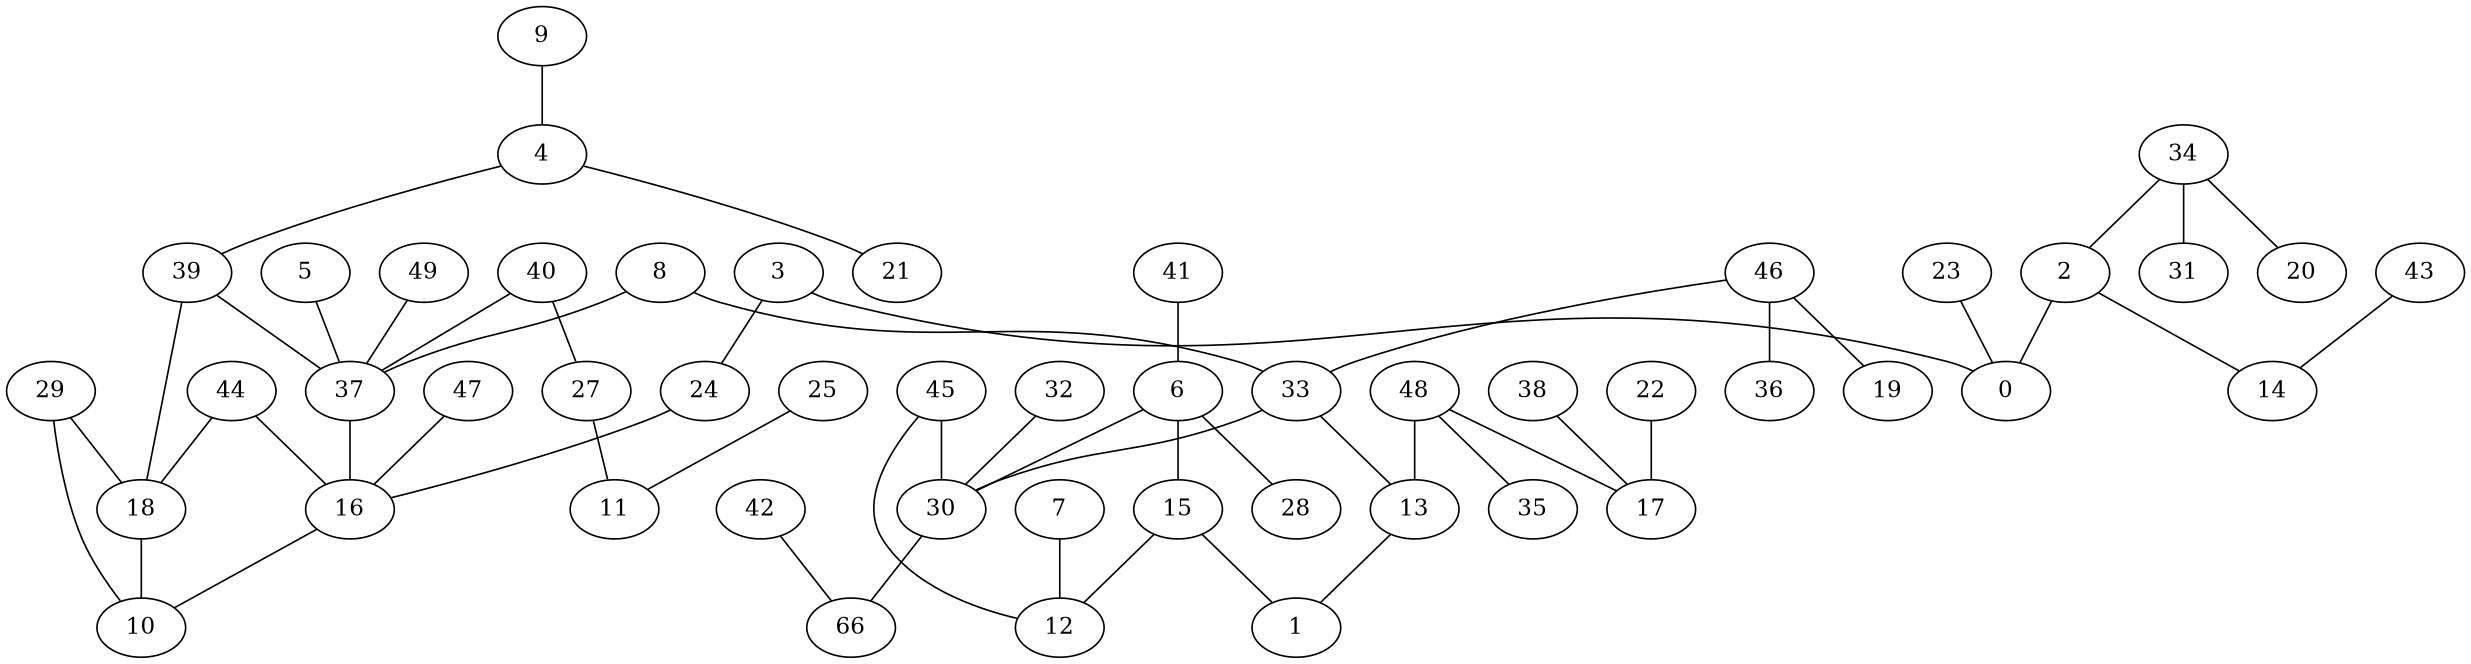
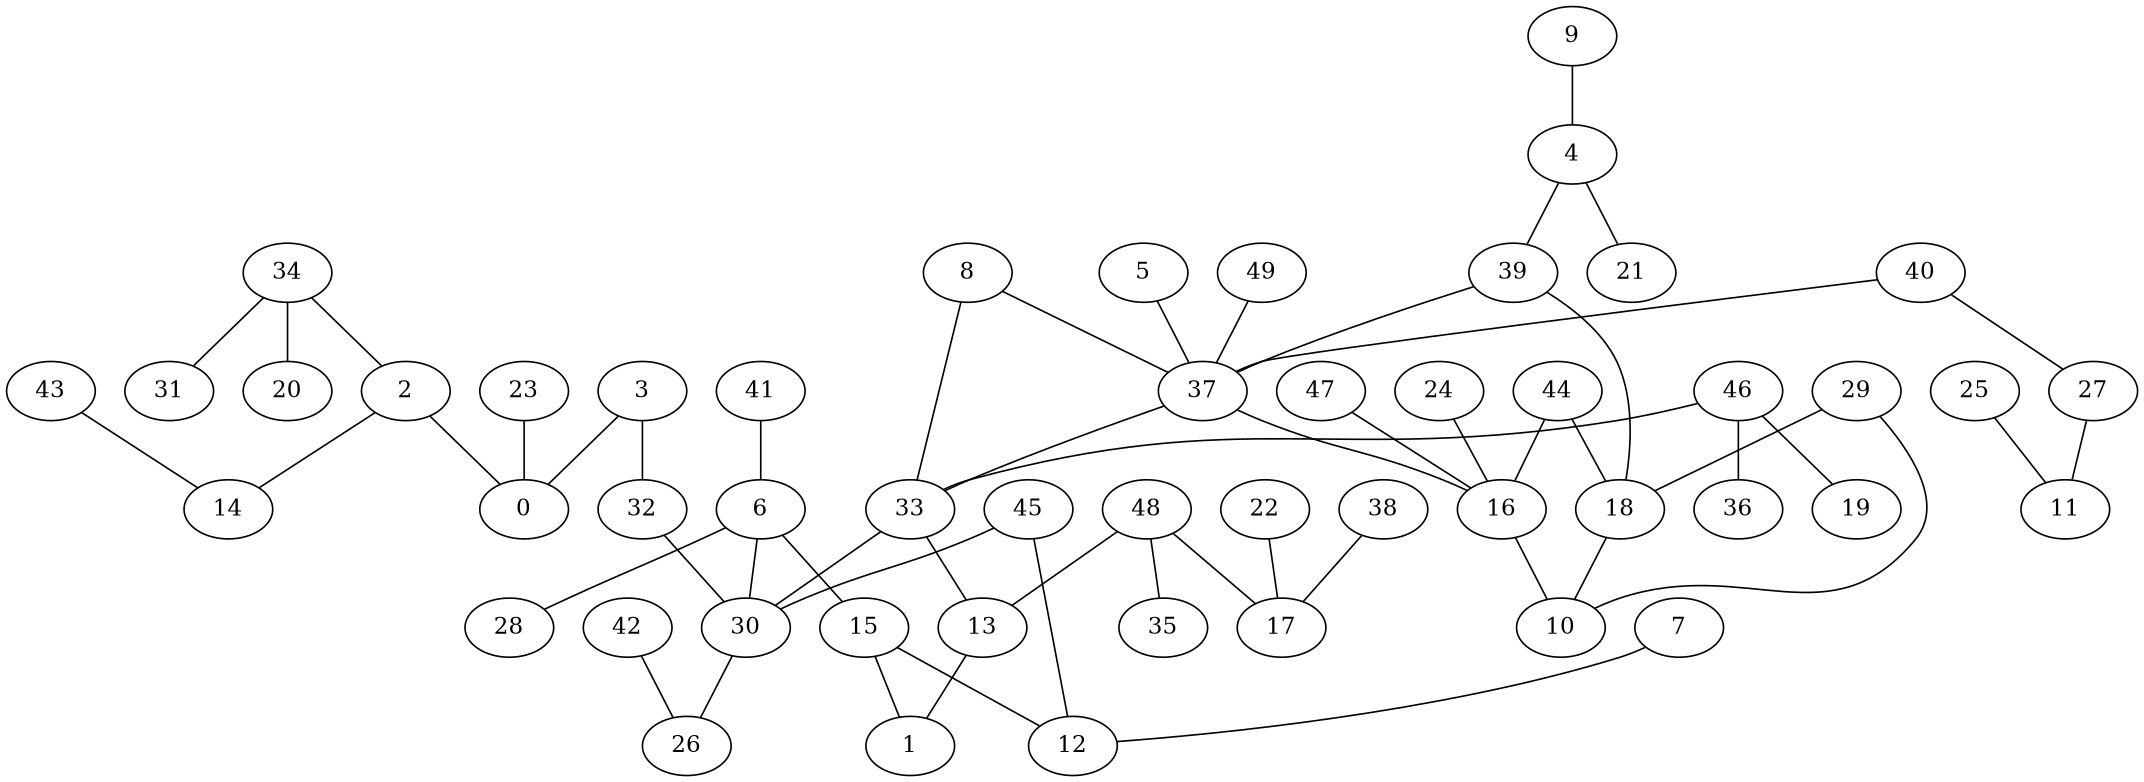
edge "3" -- "24": now "3" -- "32"
edge "37" -- "33": added
node "66": label "66" -> "26"
